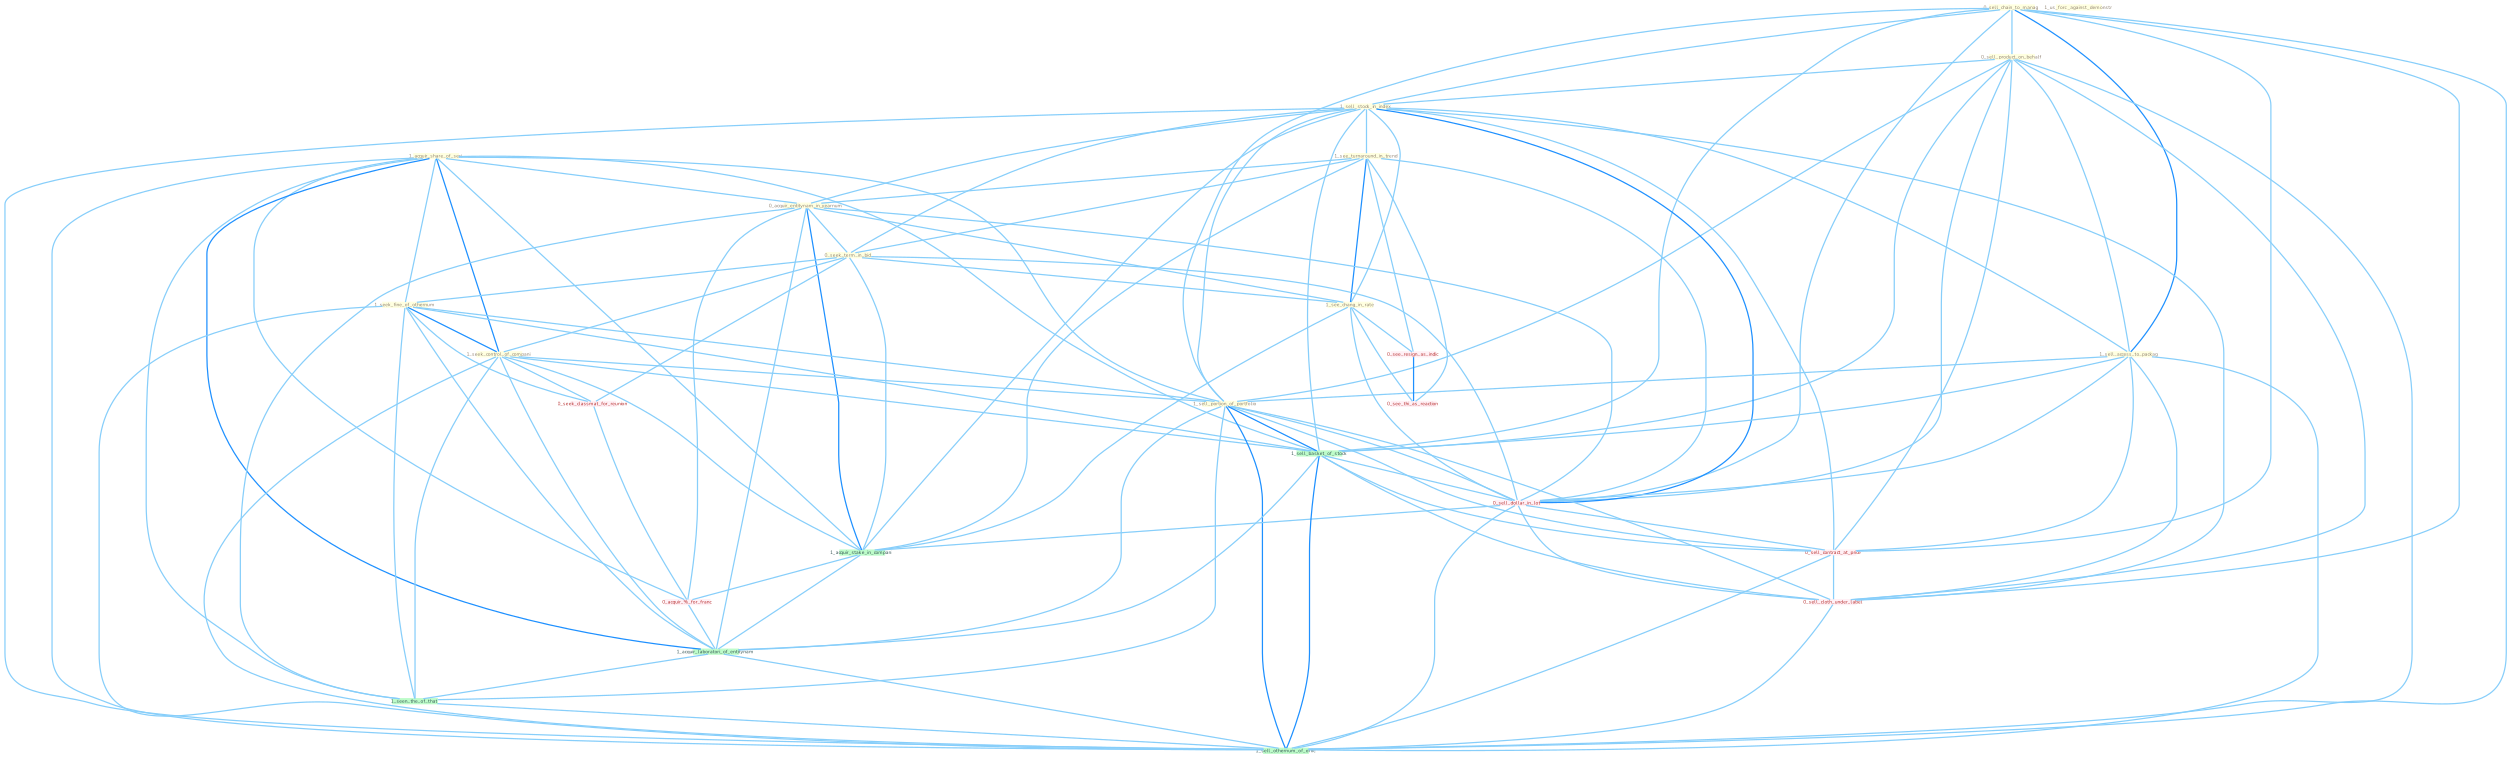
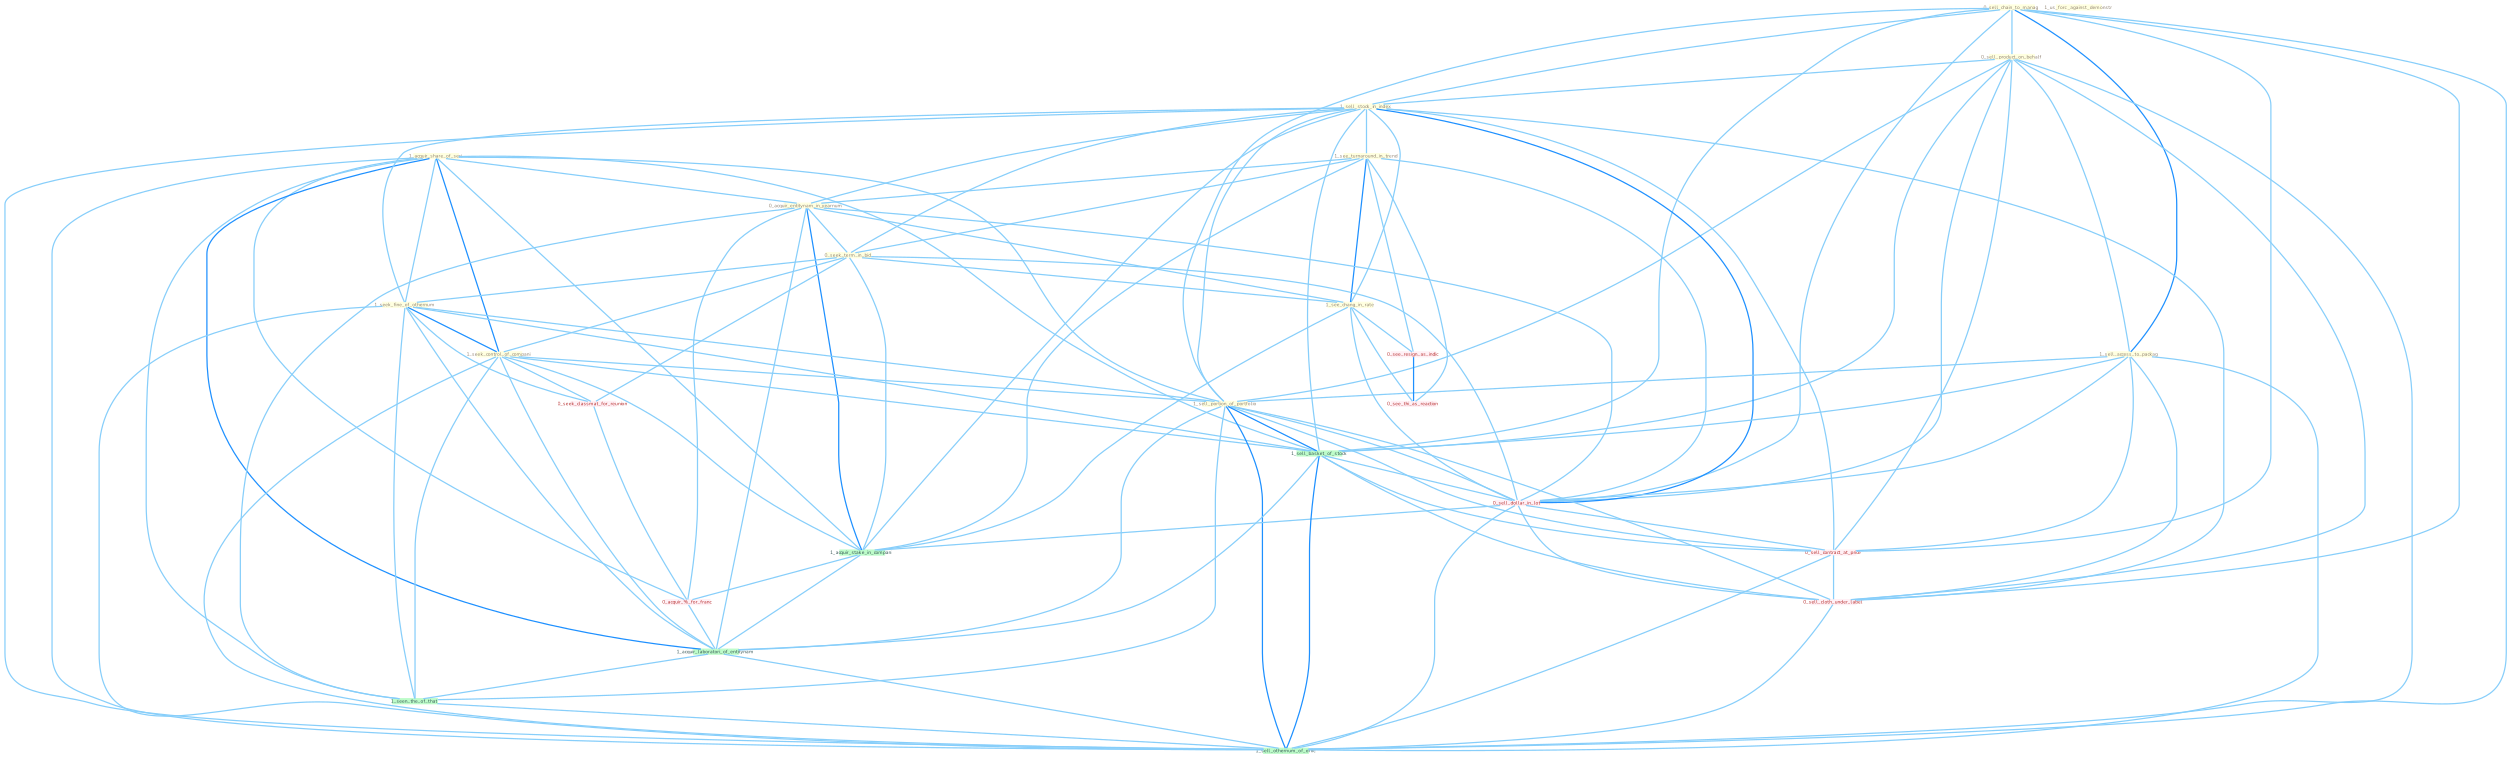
edge "1_sell_stock_in_index" -- "1_sell_access_to_packag": now "1_sell_stock_in_index" -- "1_seek_fine_of_othernum"
